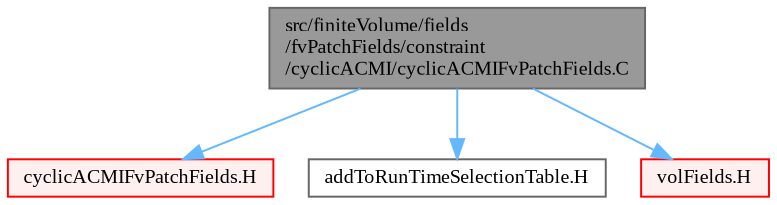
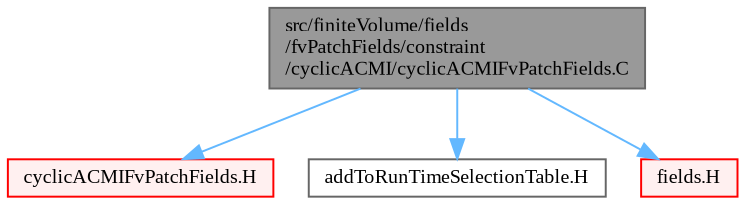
node "volFields.H": label "volFields.H" -> "fields.H"
